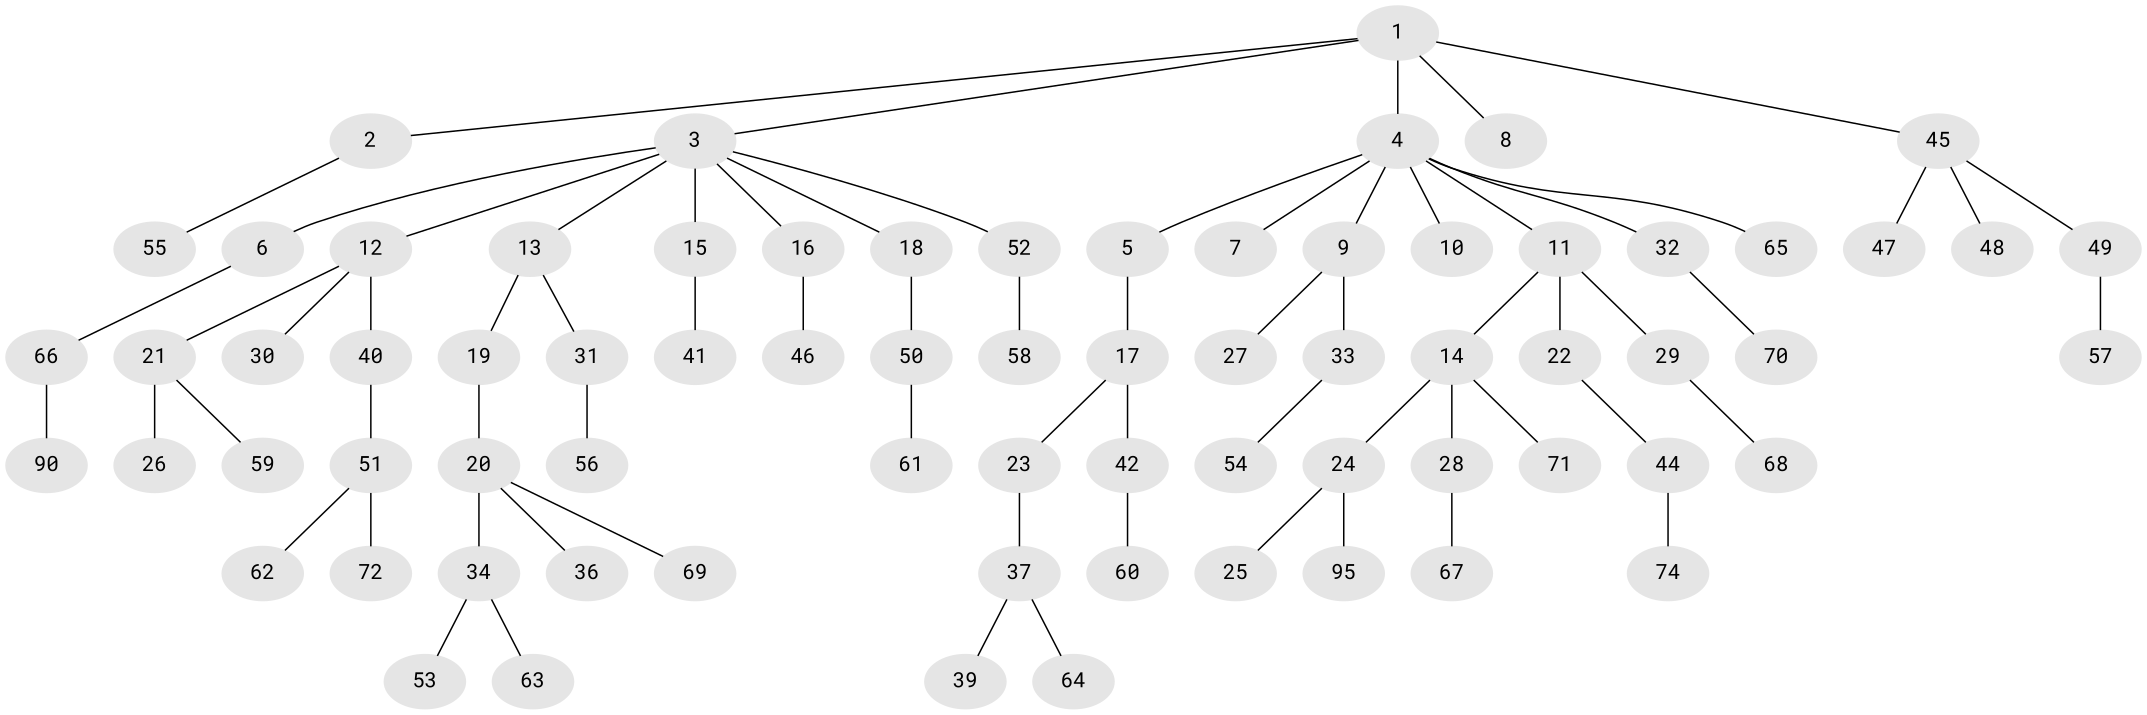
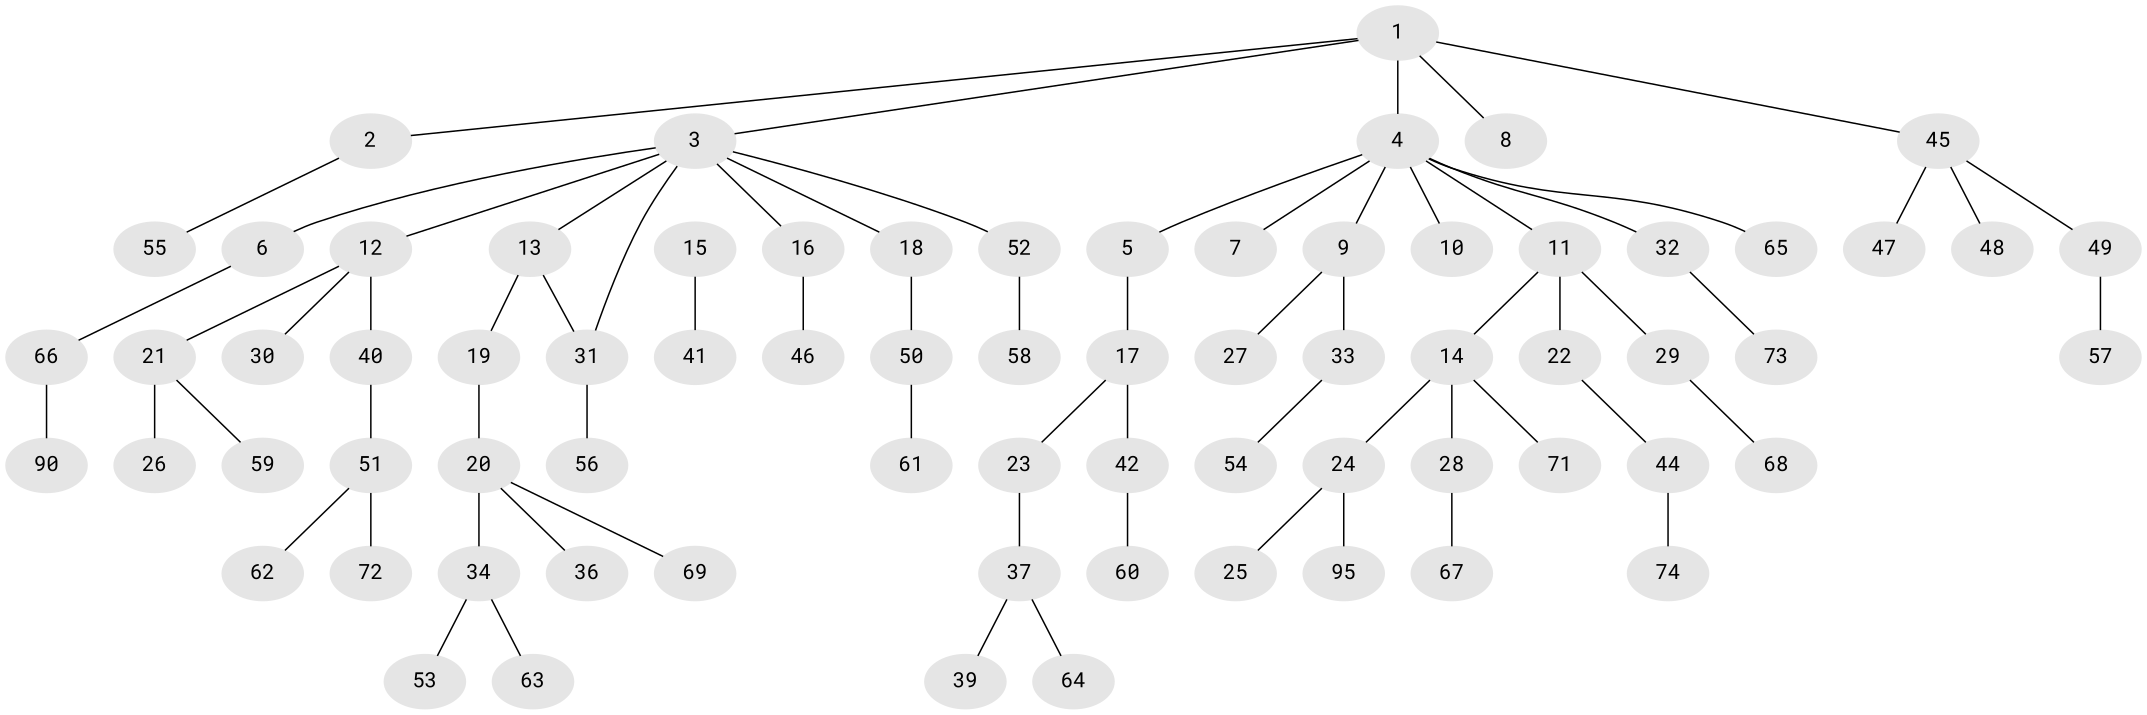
edge "3" -- "15": now "3" -- "31"
node "70": label "70" -> "73"
